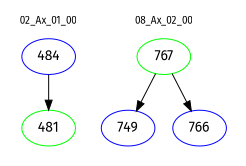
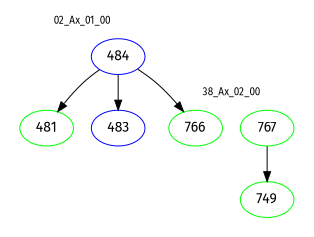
cluster "08_Ax_02_00": label "08_Ax_02_00" -> "38_Ax_02_00"
edge "767" -> "766": now "484" -> "766"
node "483": added
node "749": color blue -> green
node "766": color blue -> green
